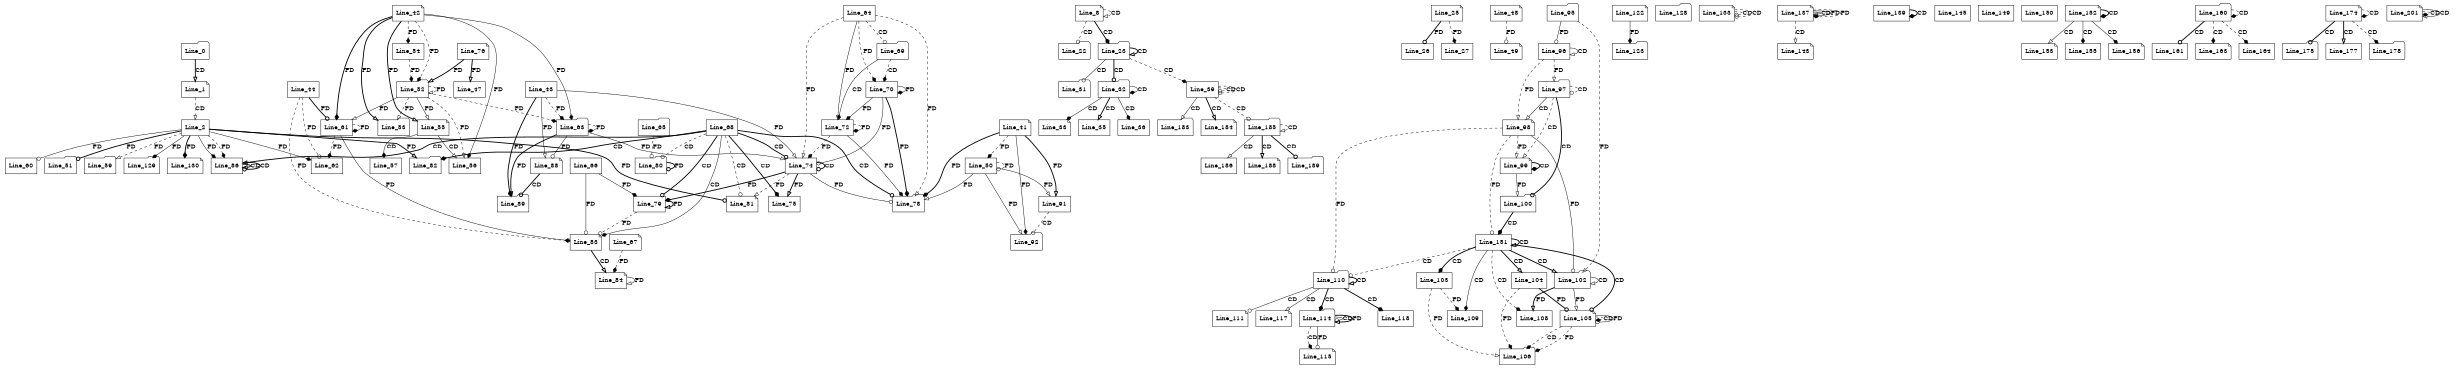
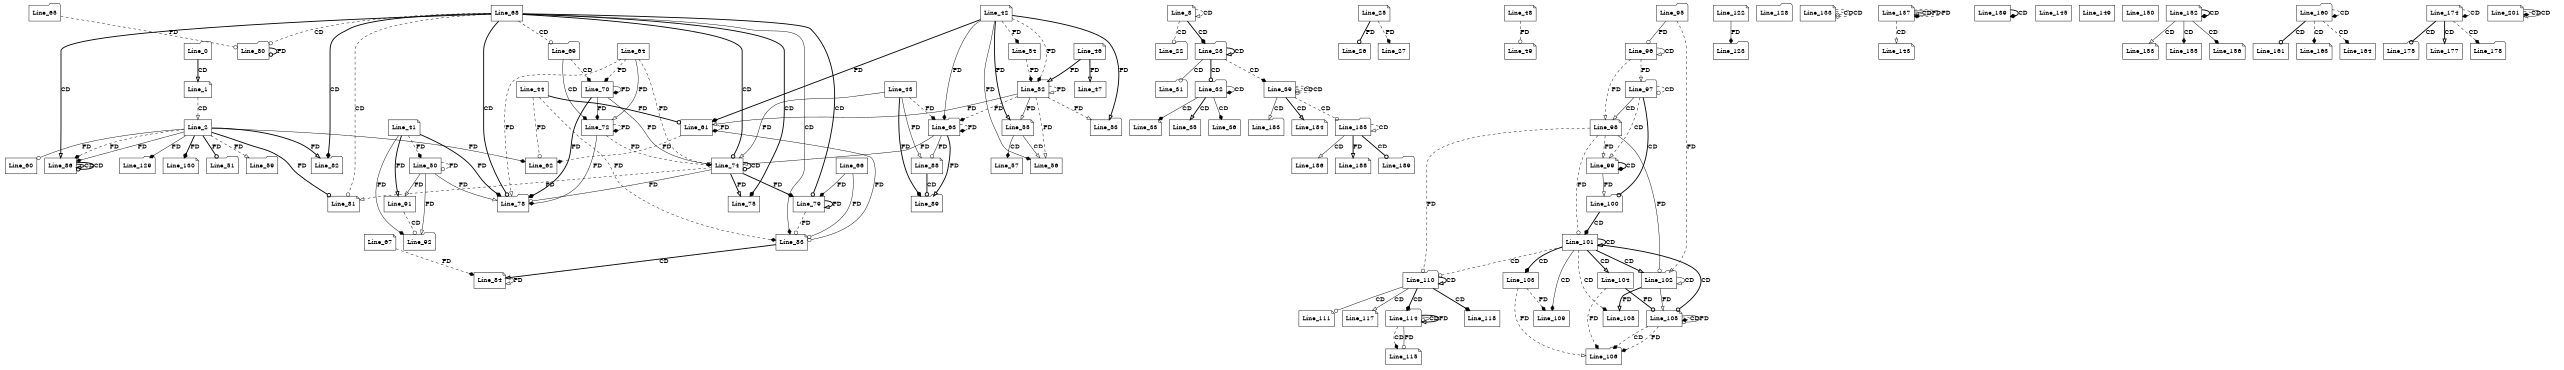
edge "Line_64" -> "Line_69": now "Line_68" -> "Line_69"
node "Line_76": label "Line_76" -> "Line_46"
edge "Line_185" -> "Line_188": label "CD" -> "FD"
node "Line_151": label "Line_151" -> "Line_101"
